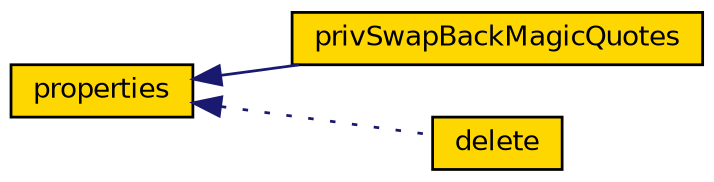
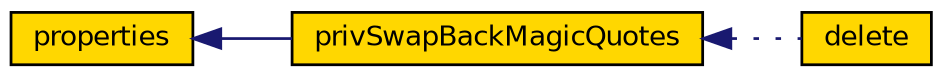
edge "delete" -> "properties": now "delete" -> "privSwapBackMagicQuotes"
